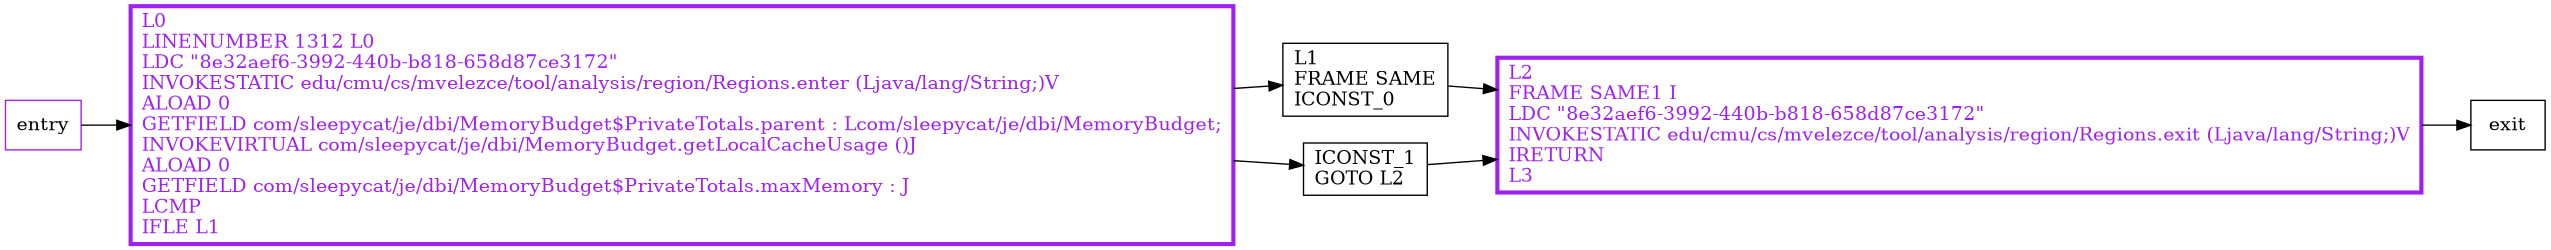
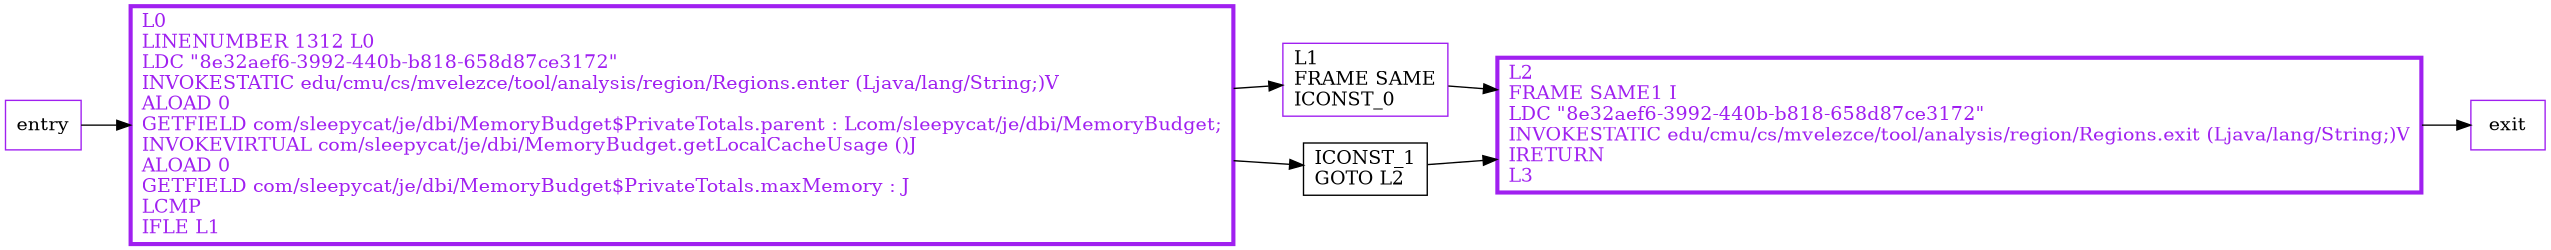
node "L1 FRAME SAME ICONST_0": color black -> purple
node "exit": color black -> purple
